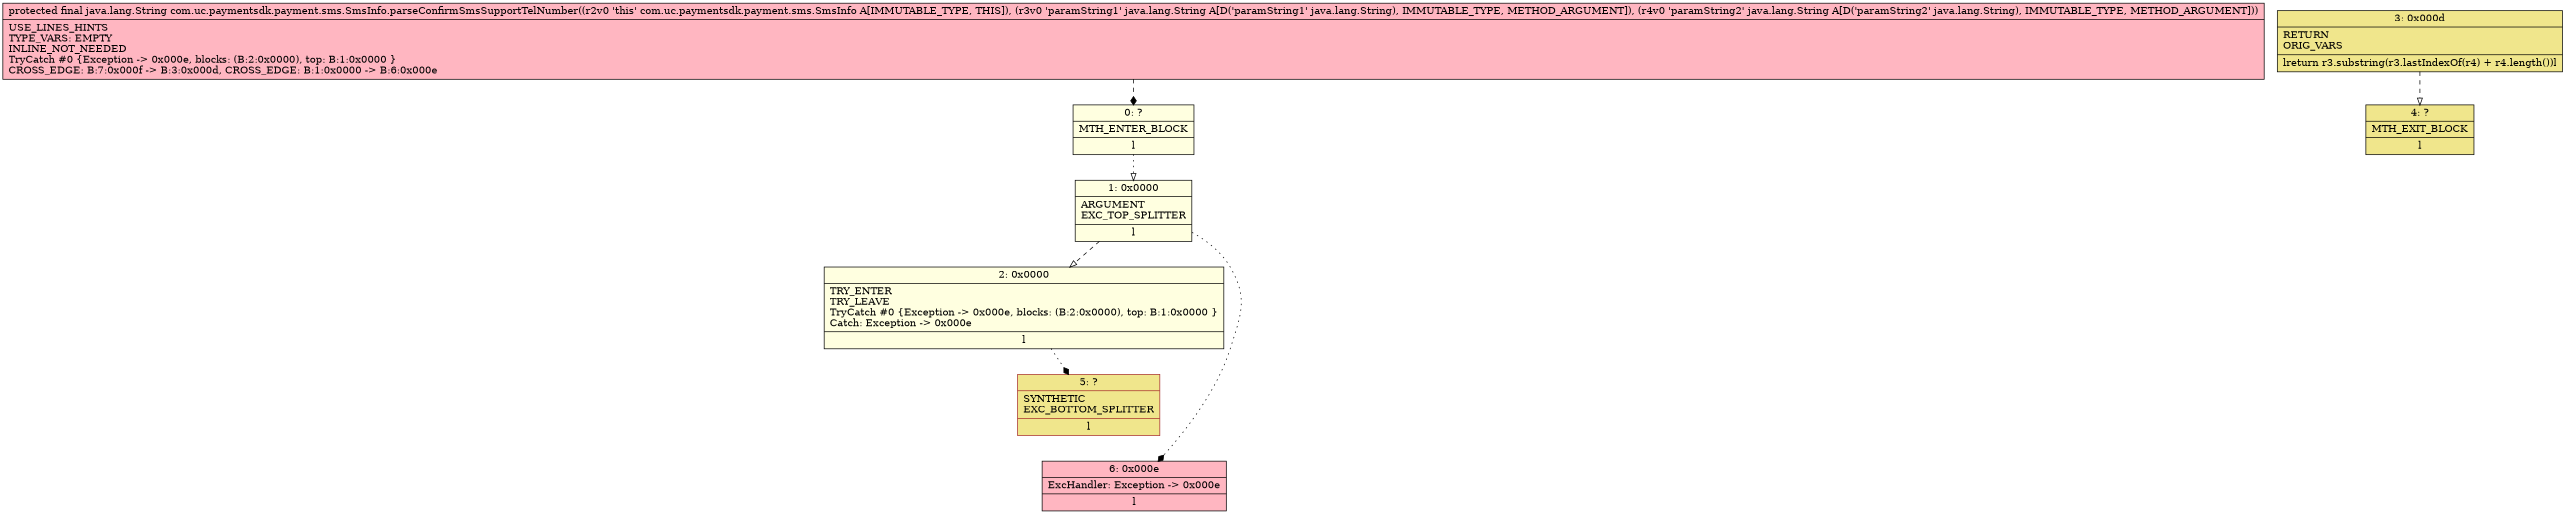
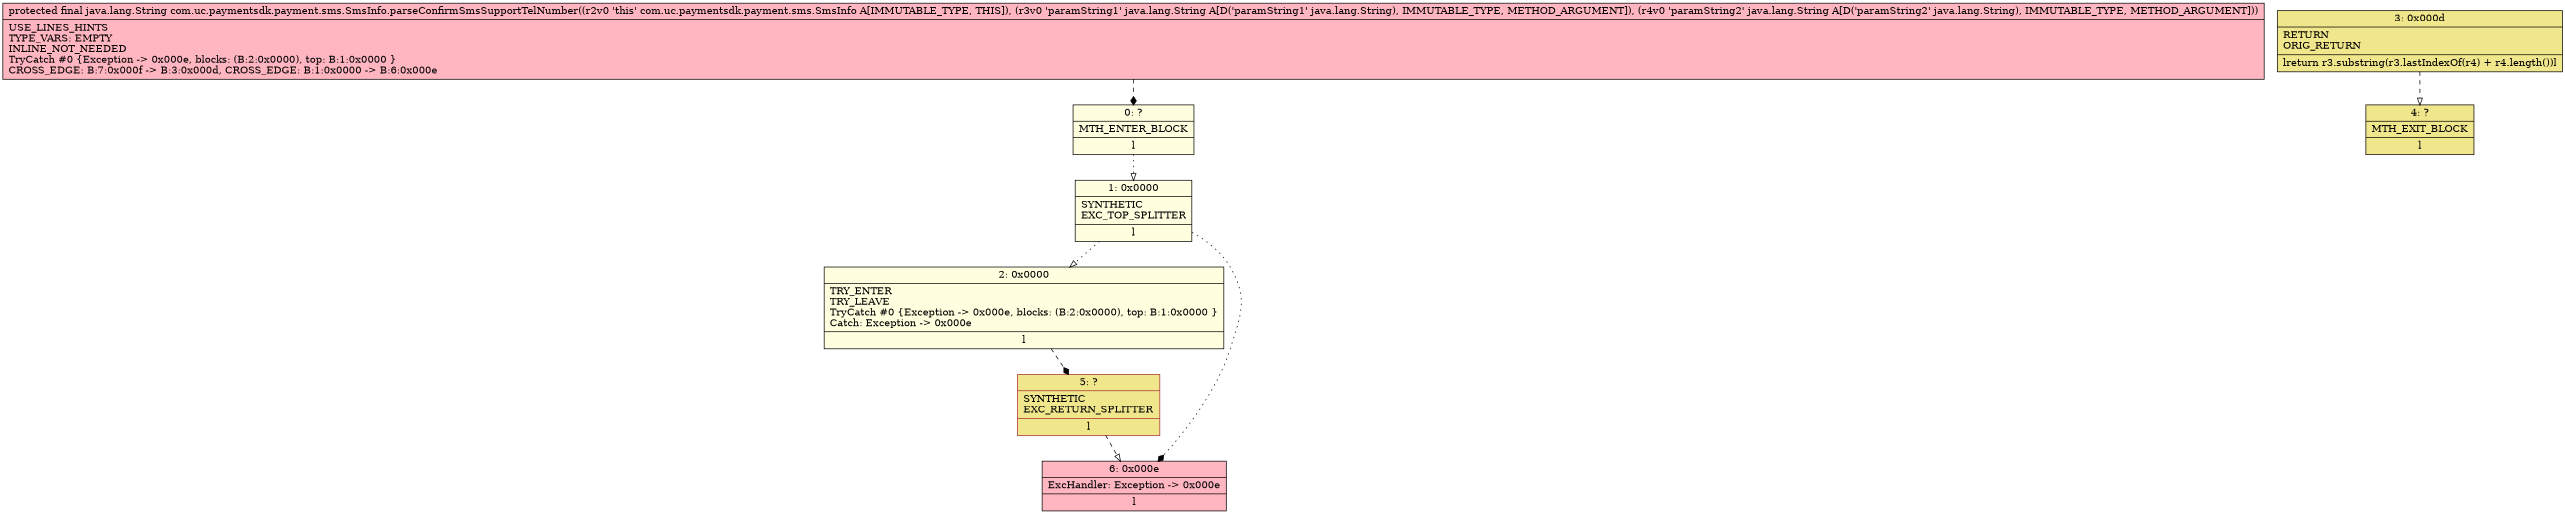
node "3: 0x000d": text "ORIG_VARS" -> "ORIG_RETURN"
node "1: 0x0000": text "ARGUMENT" -> "SYNTHETIC"
edge "1: 0x0000" -> "2: 0x0000": style dashed -> dotted
edge "2: 0x0000" -> "5: ?": style dotted -> dashed
node "5: ?": text "EXC_BOTTOM_SPLITTER" -> "EXC_RETURN_SPLITTER"
edge "5: ?" -> "6: 0x000e": added
